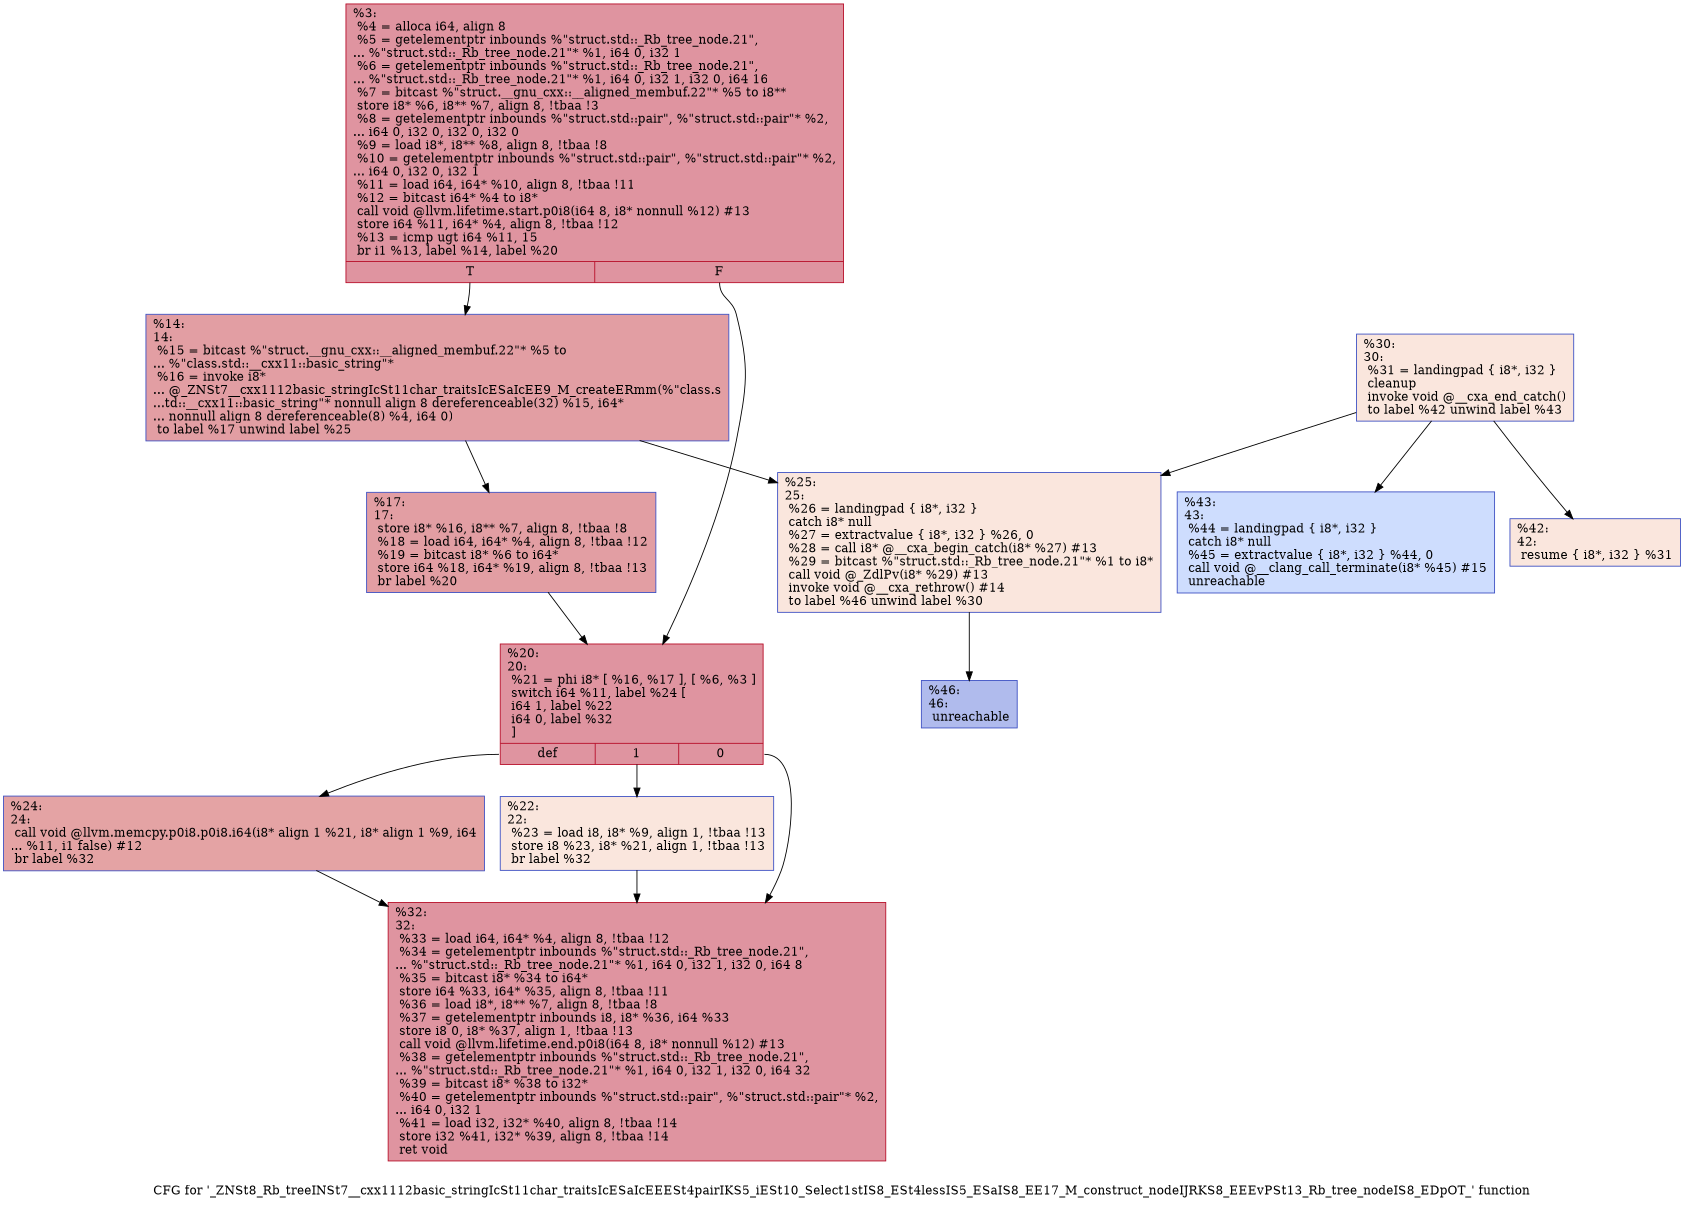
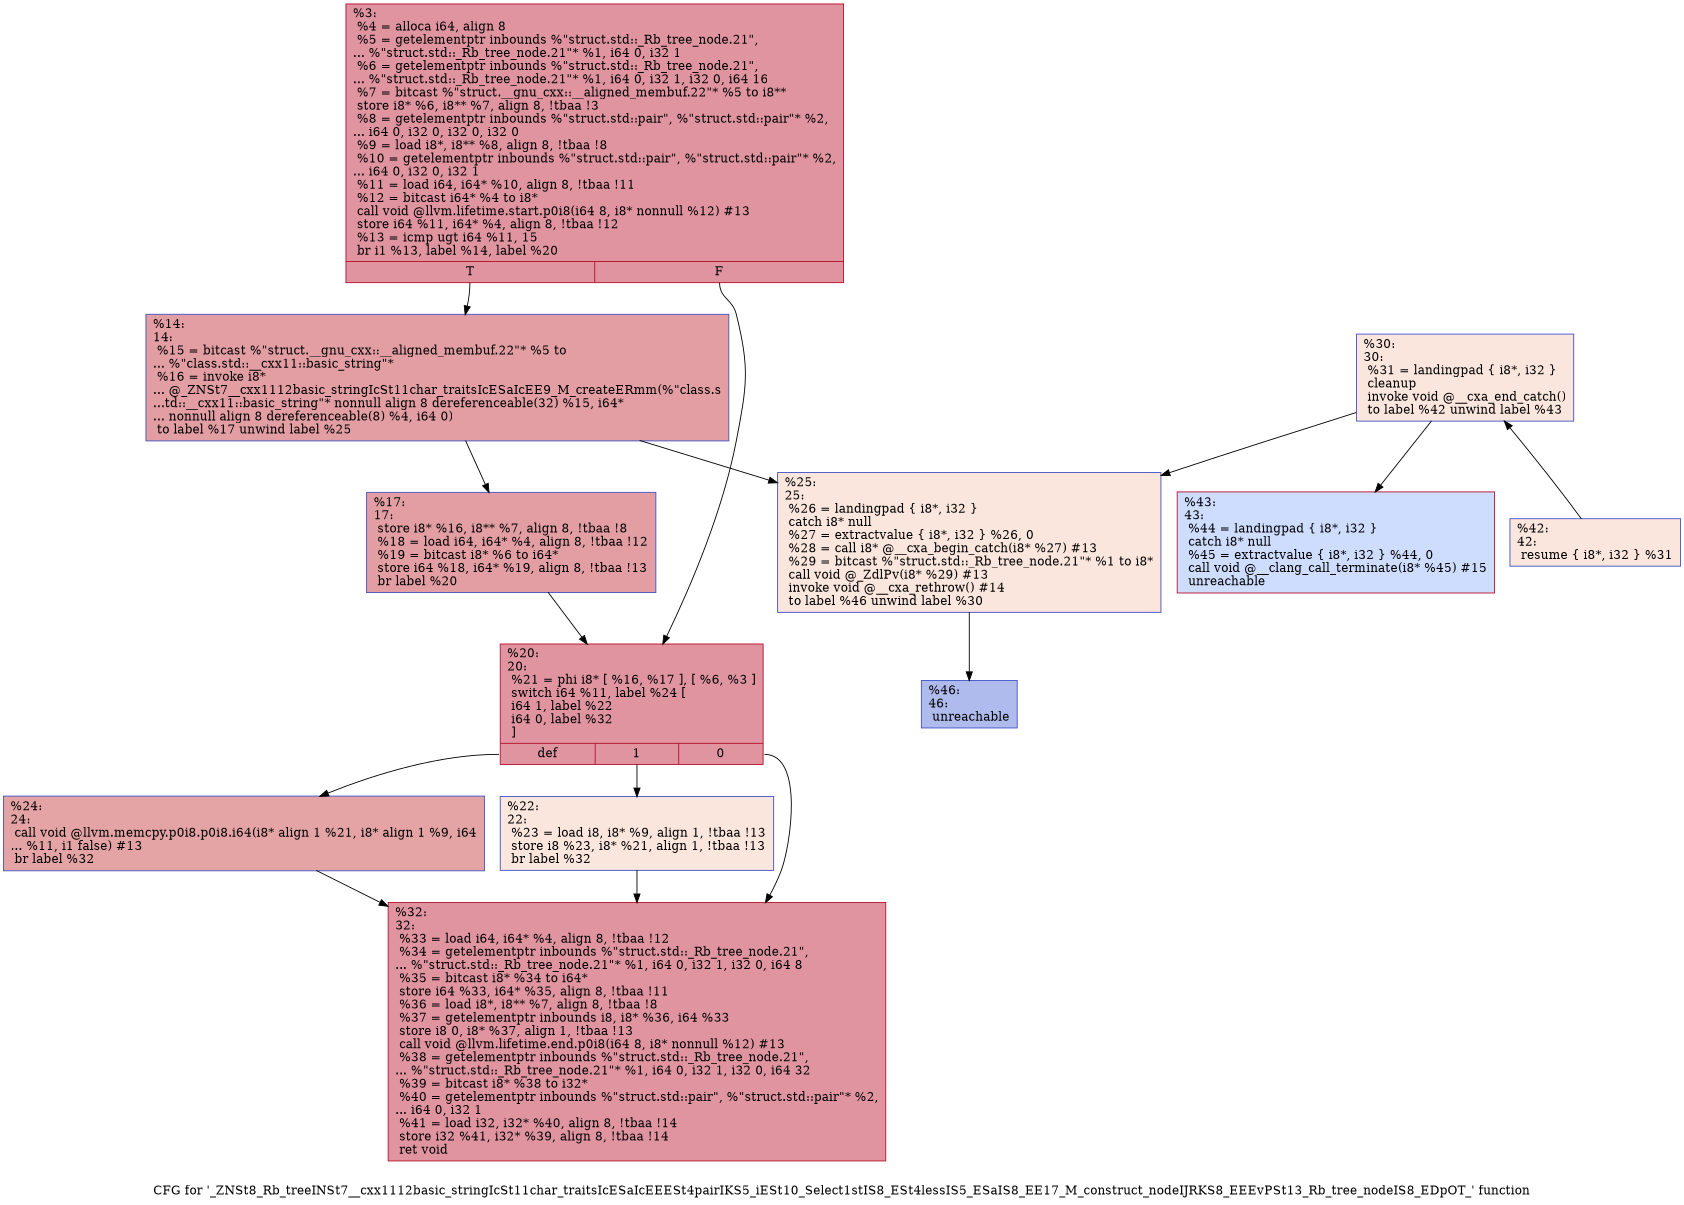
edge "%30:" -> "%42:": reversed
node "%43:": color #3d50c3ff -> #b70d28ff
node "%24:": text "... %11, i1 false) #12" -> "... %11, i1 false) #13"
